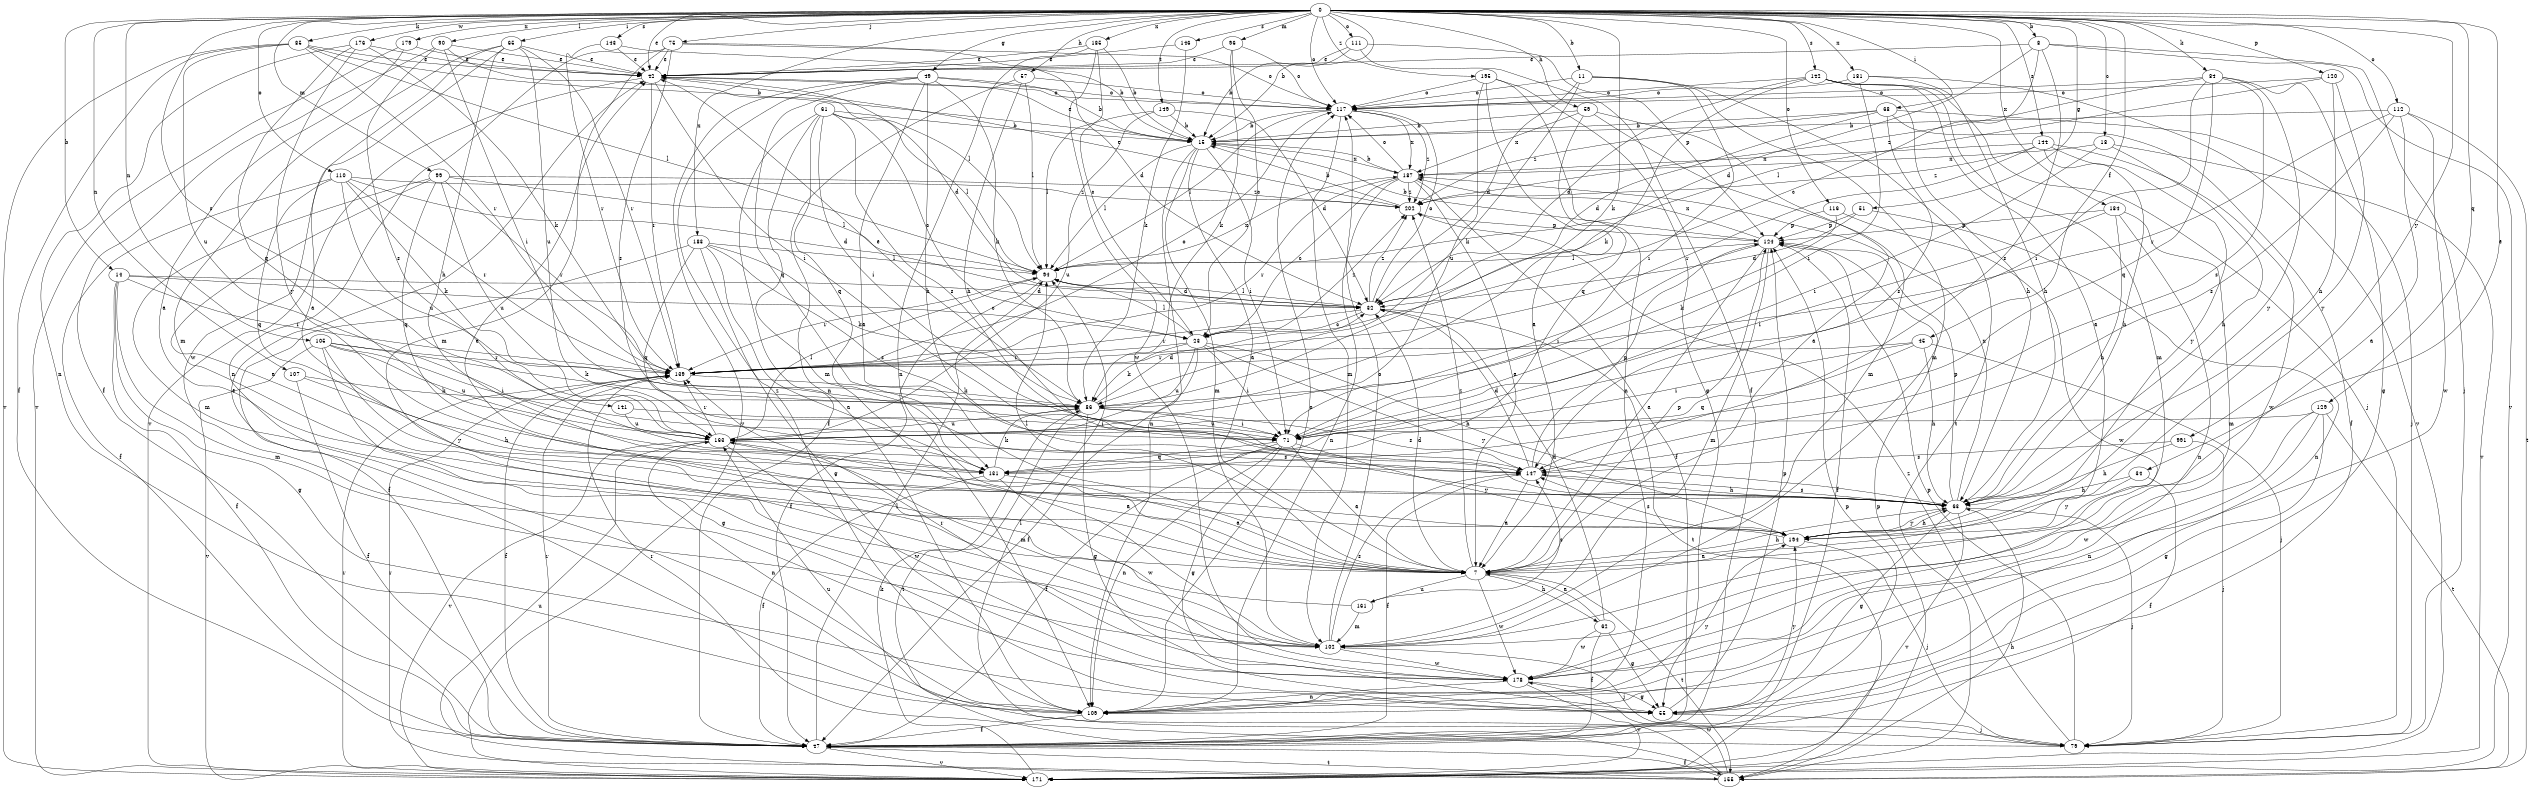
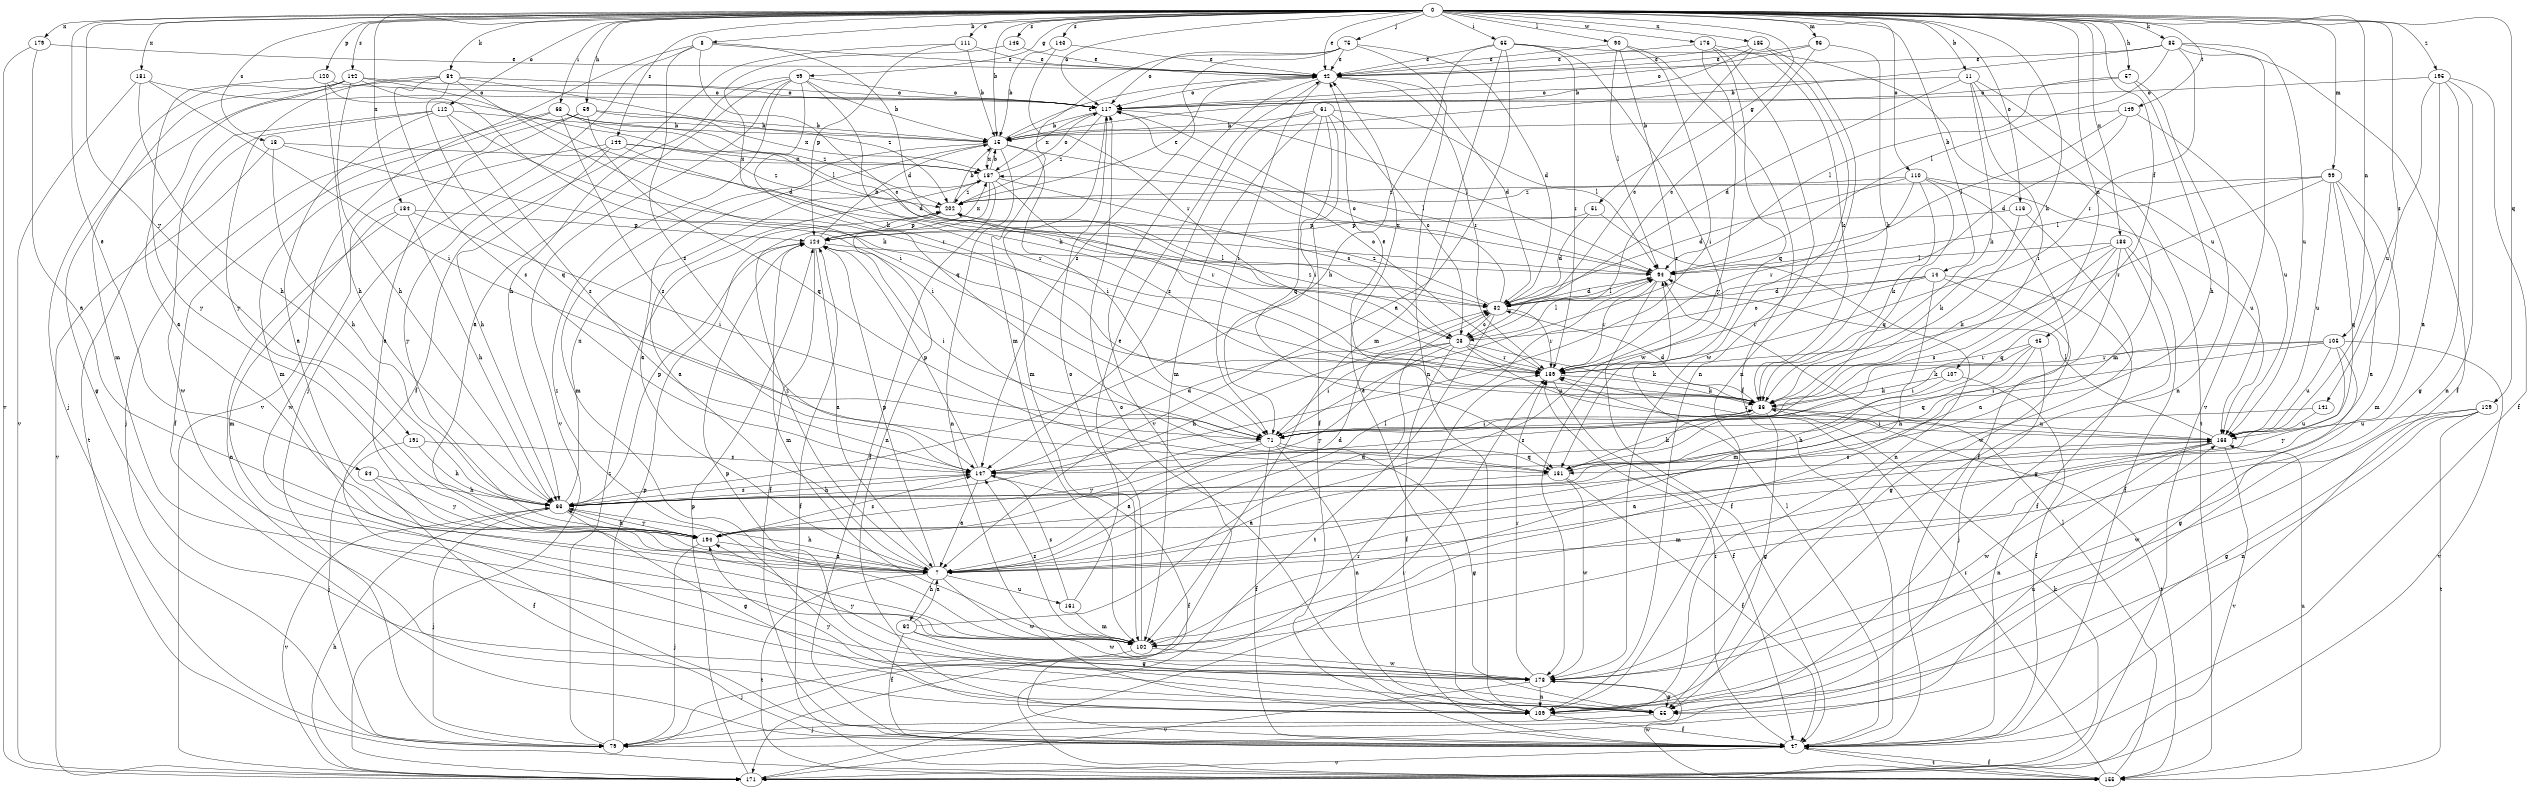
node "991": label "991" -> "191"
edge "155" -> "124": label "p" -> "f"
edge "195" -> "47": added, label "f"
edge "109" -> "194": now "178" -> "194"
